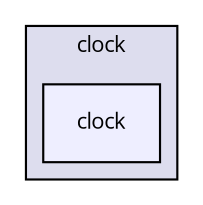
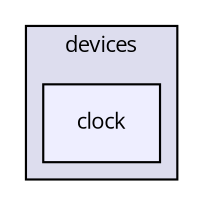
cluster "clock": label "clock" -> "devices"
